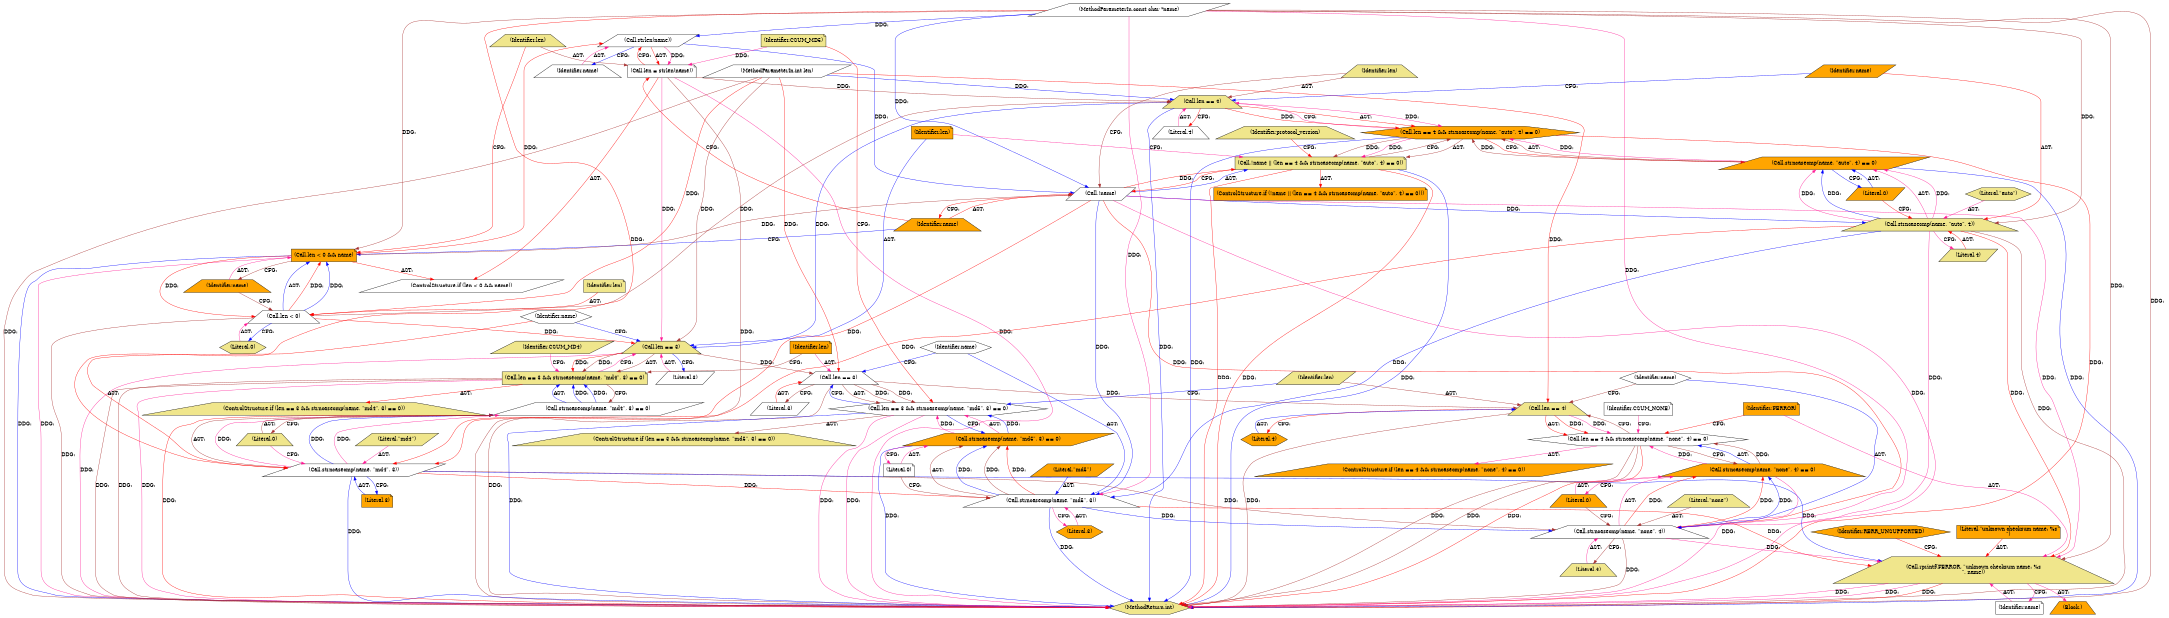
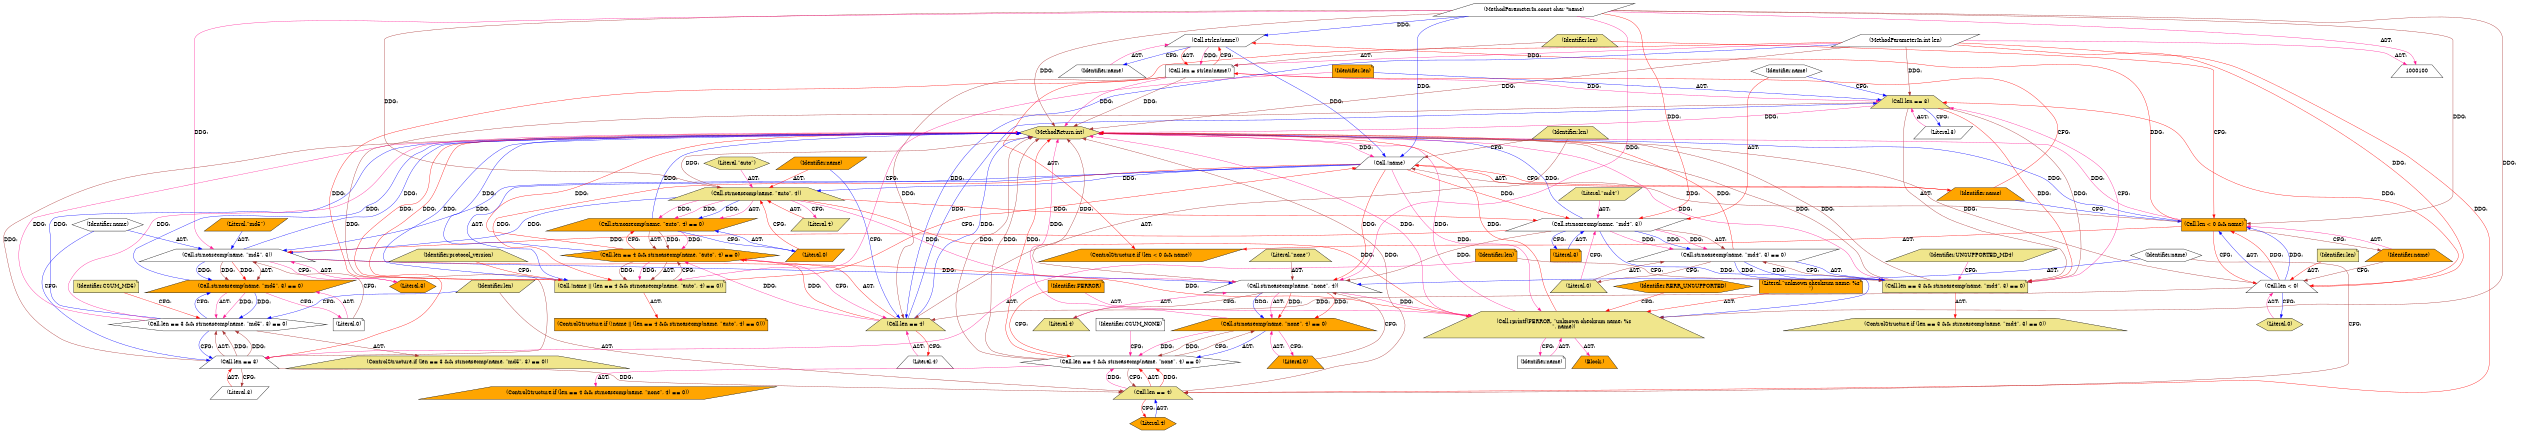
edge "(Identifier,CSUM_MD5)" -> "(Call,len = strlen(name))": now "(MethodParameterIn,int len)" -> "(Call,len = strlen(name))"
node "1000100": added
edge "(Call,len < 0 && name)" -> "(Call,len < 0)": label "DDG: " -> "CFG: "
node "(ControlStructure,if (len < 0 && name))": fillcolor white -> orange
node "(Identifier,CSUM_MD4)": label "(Identifier,CSUM_MD4)" -> "(Identifier,UNSUPPORTED_MD4)"
edge "(Call,!name)" -> "(MethodReturn,int)": reversed
